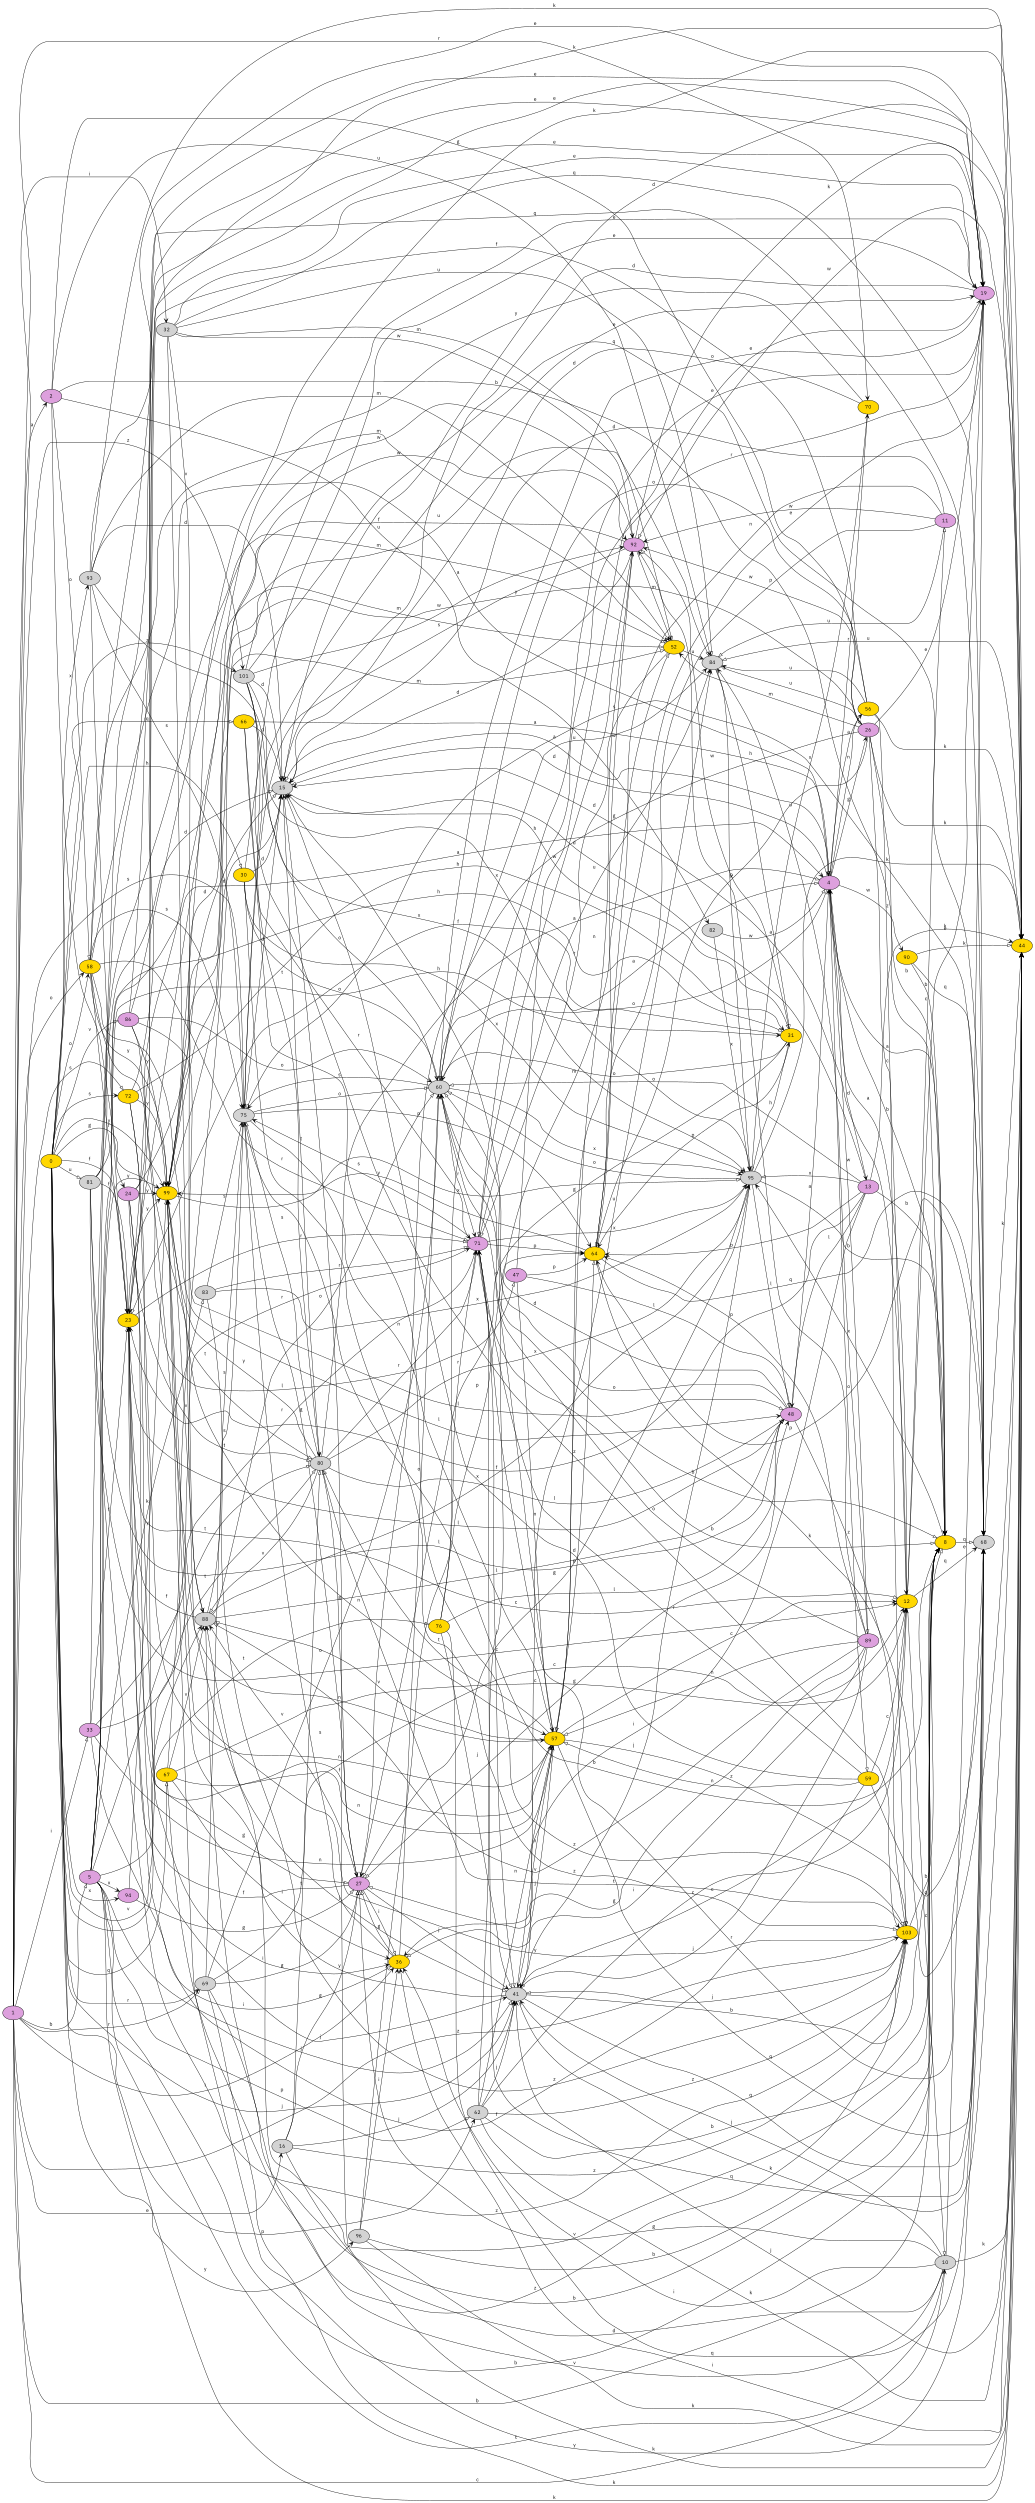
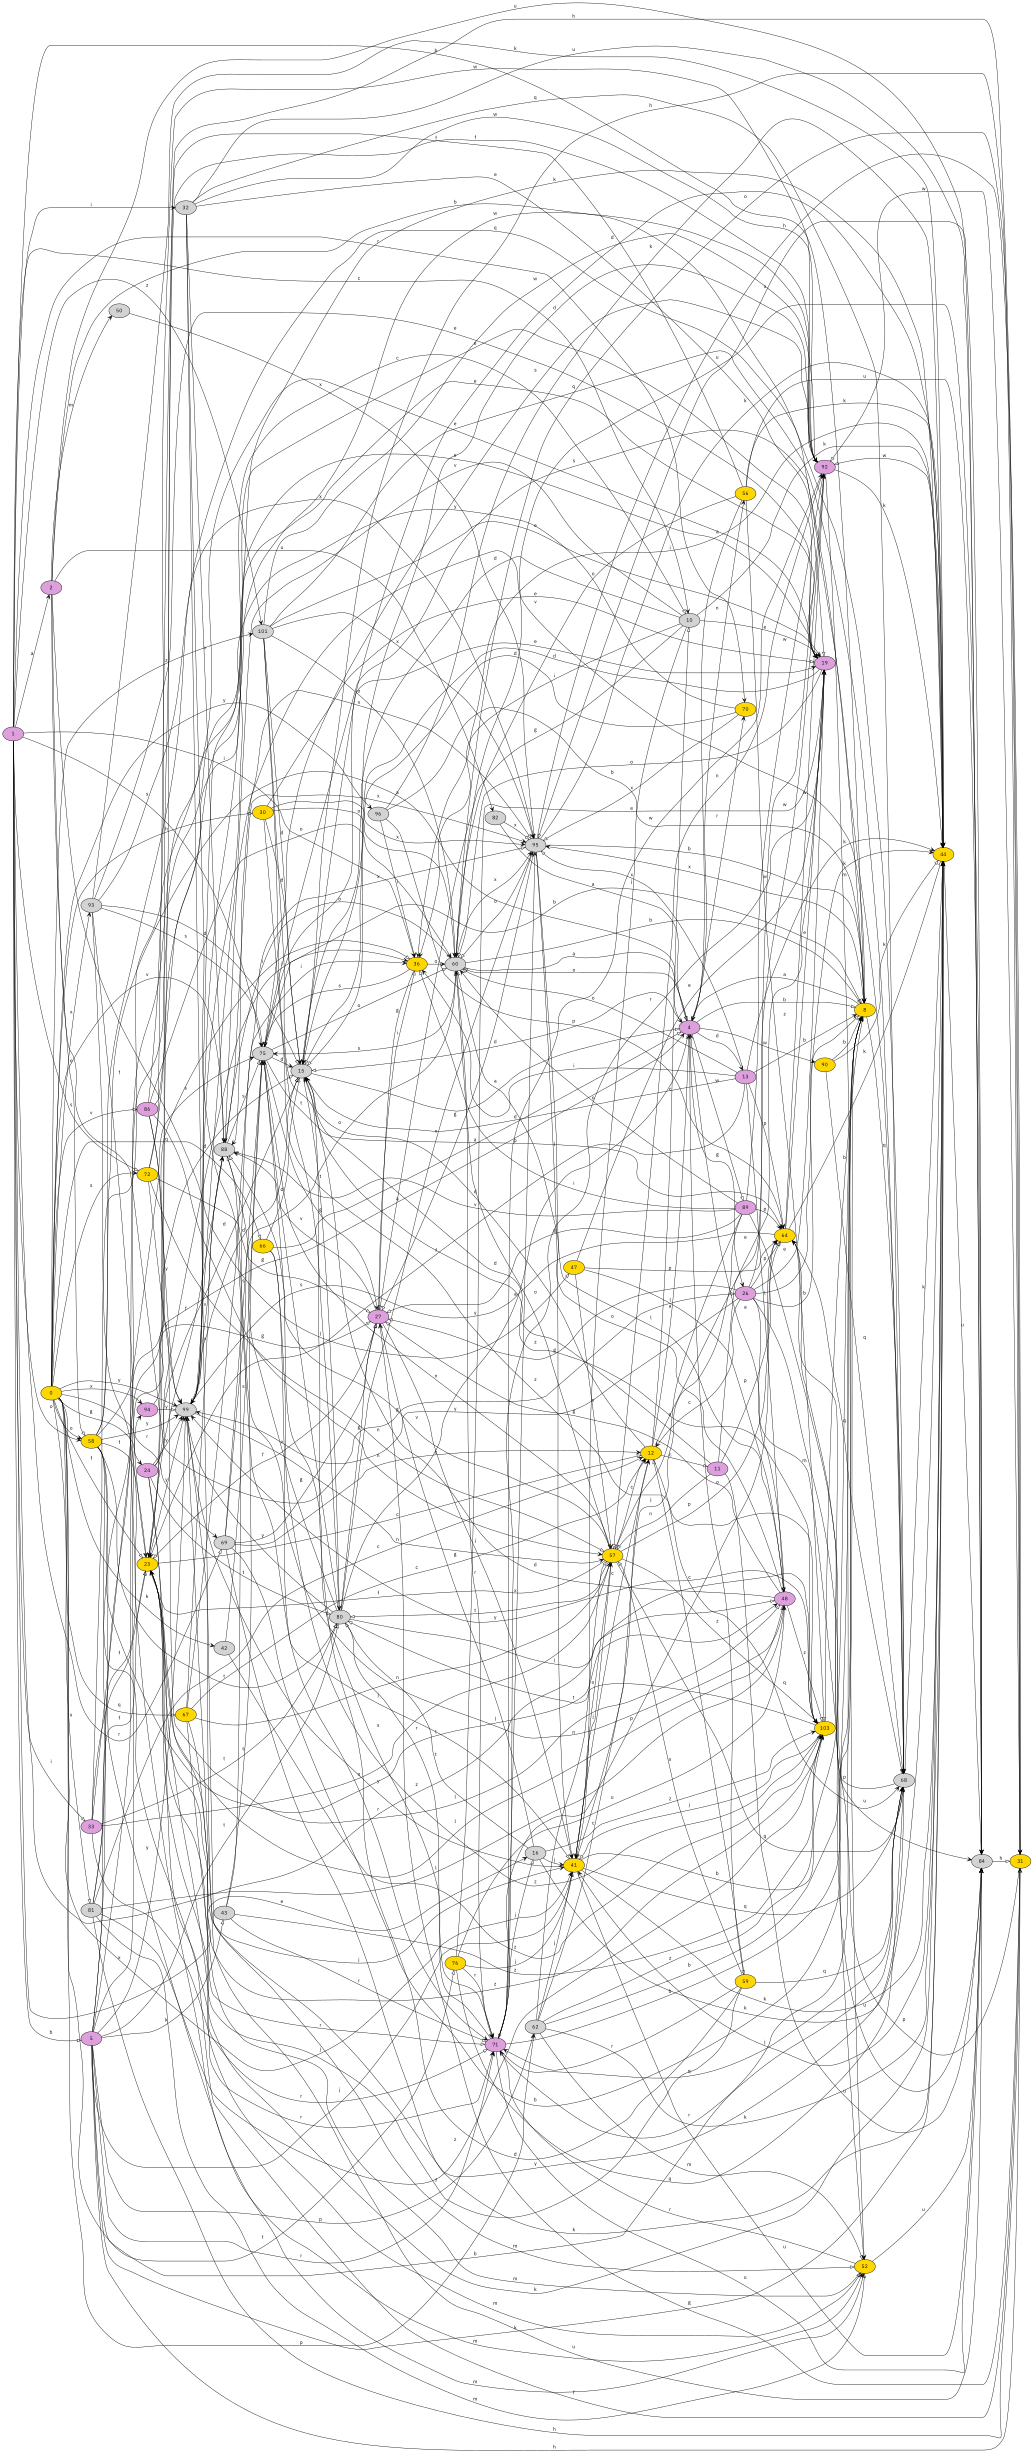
node "50": added
node "99": fillcolor gold -> lightgrey
node "47": fillcolor plum -> gold
node "83": label "83" -> "43"
edge "33" -> "71": arrowhead onormal -> vee
edge "76" -> "48": label "l" -> "u"
edge "71" -> "41": now "71" -> "16"
node "42": added
node "41": fillcolor lightgrey -> gold
